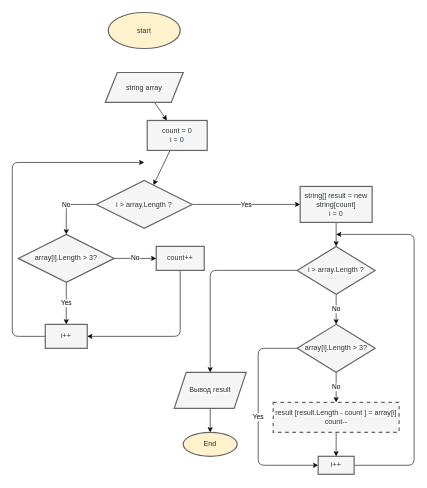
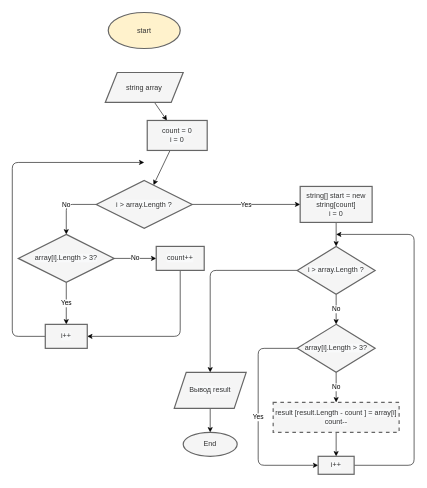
node "string[] result = new string[count]i = 0": label "string[] result = new string[count]i = 0" -> "string[] start = new string[count]i = 0"
node "End": fillcolor #fff2cc -> #f5f5f5
